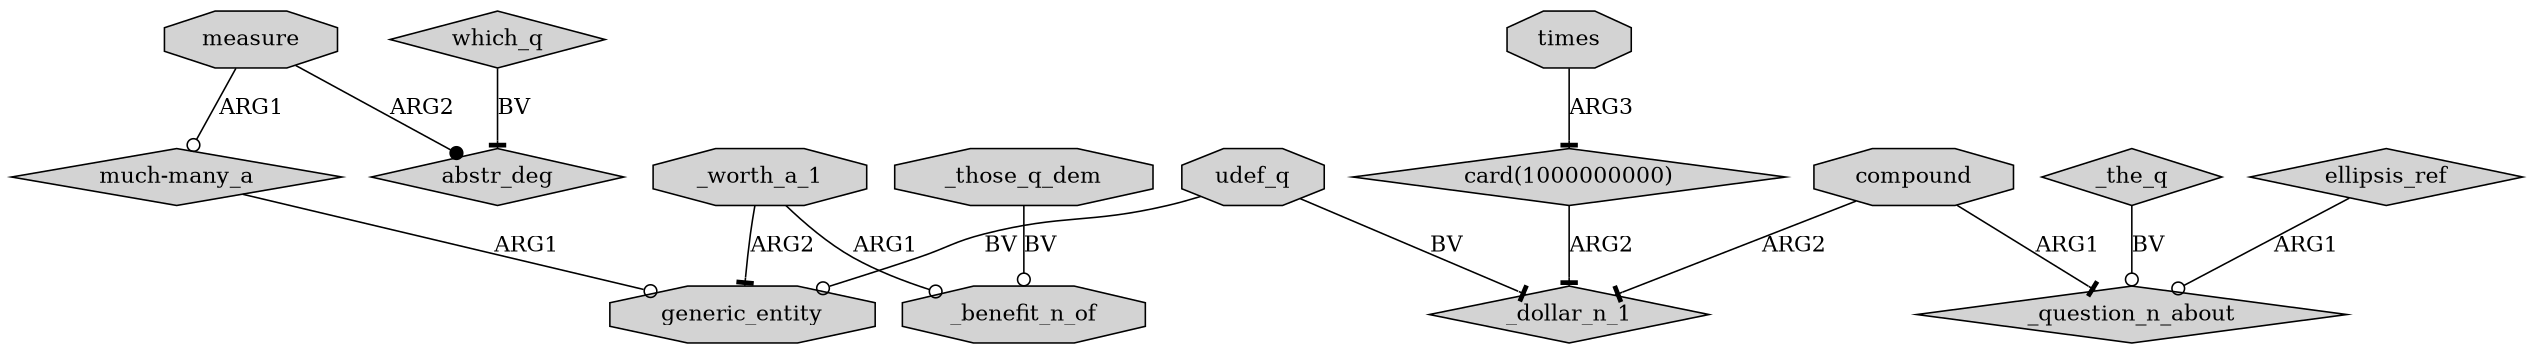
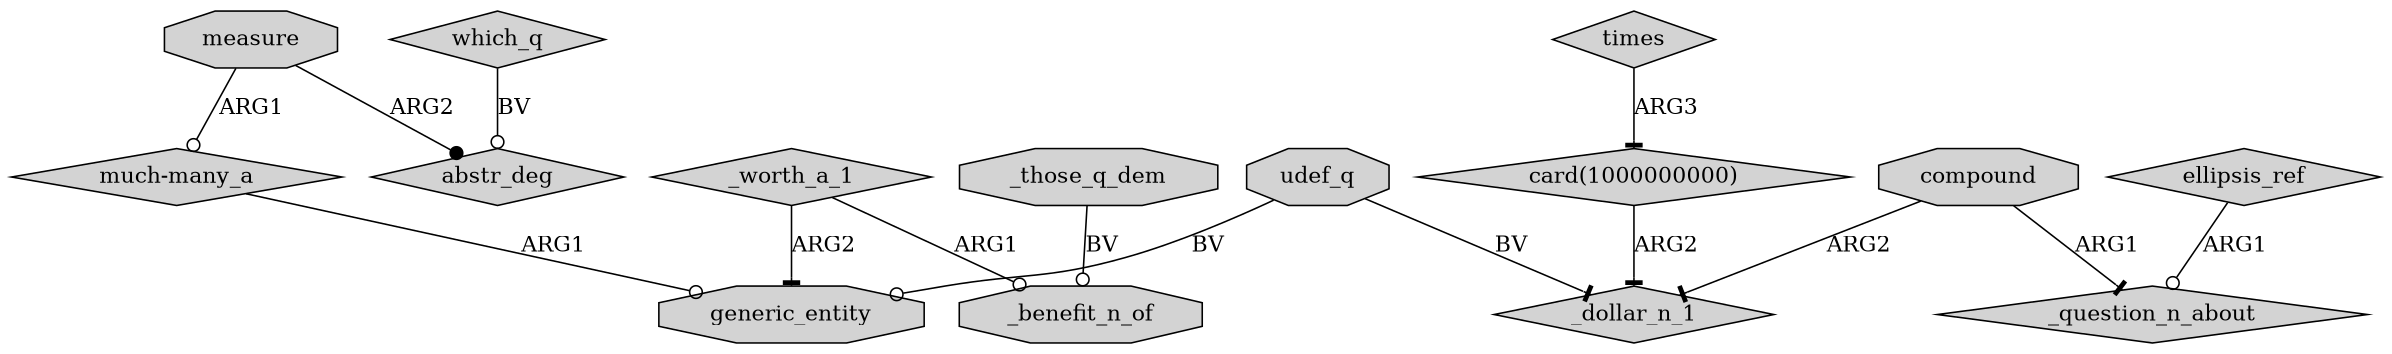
node "times": shape octagon -> diamond
edge "which_q" -> "abstr_deg": arrowhead tee -> odot
node "_worth_a_1": shape octagon -> diamond
node "_the_q": removed
